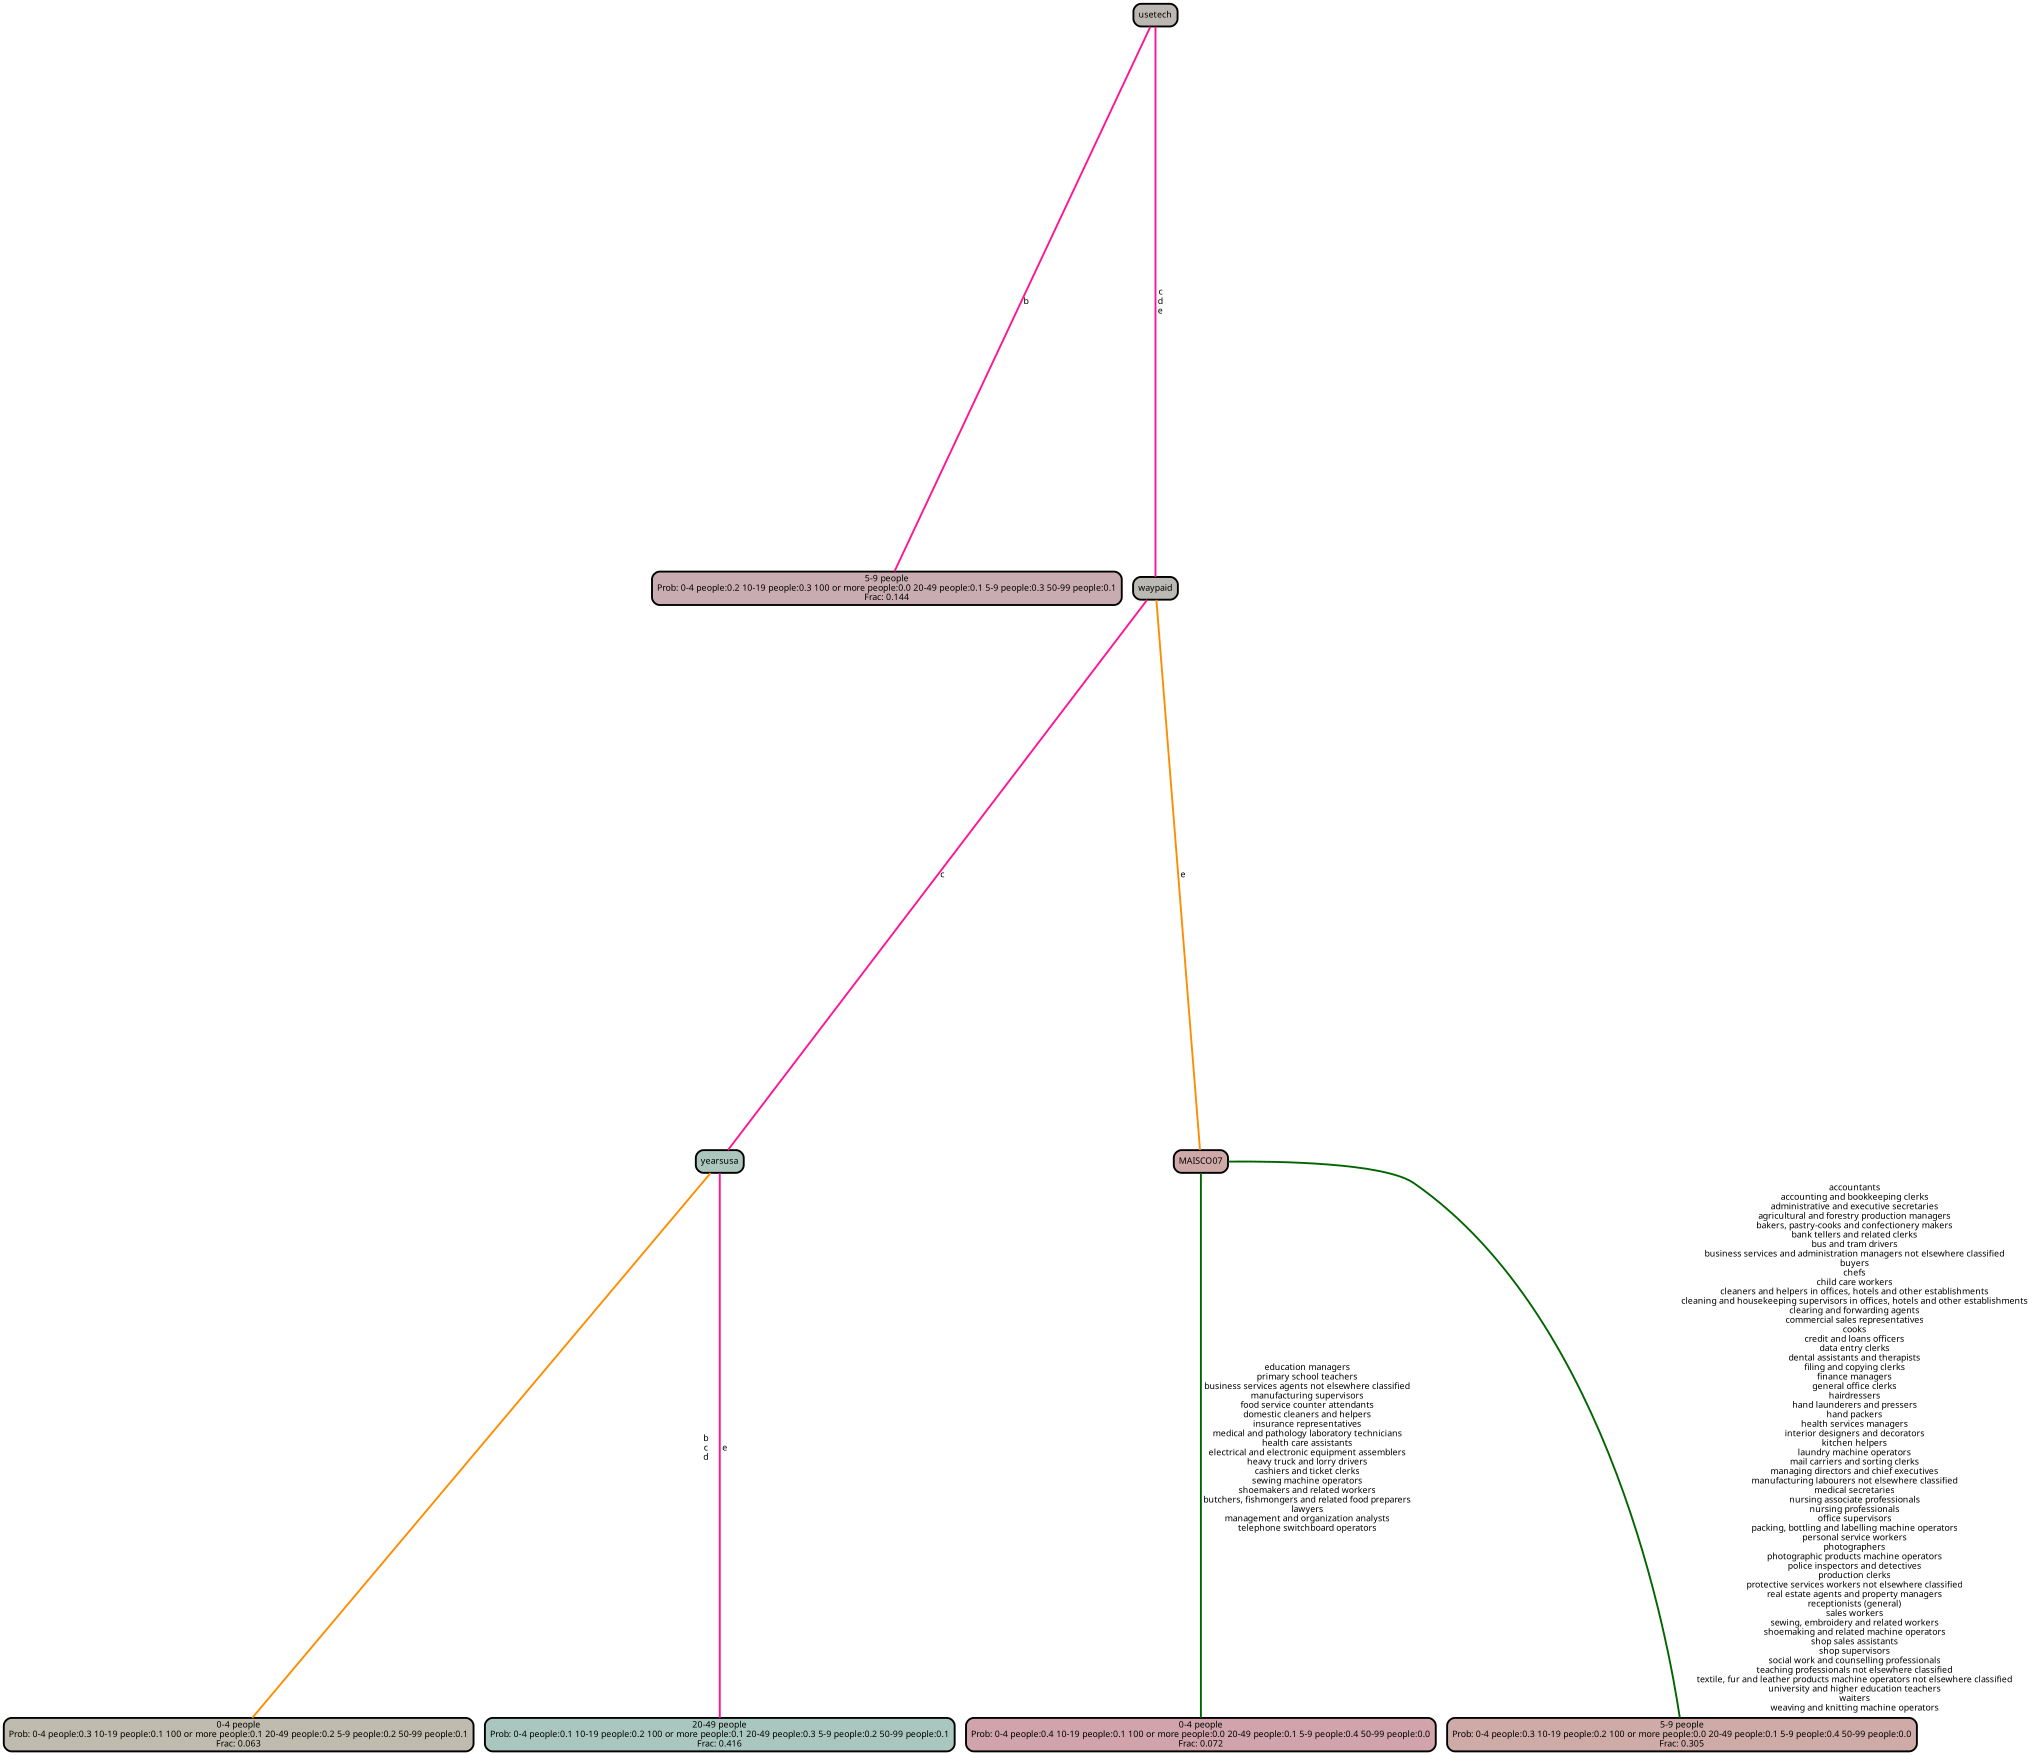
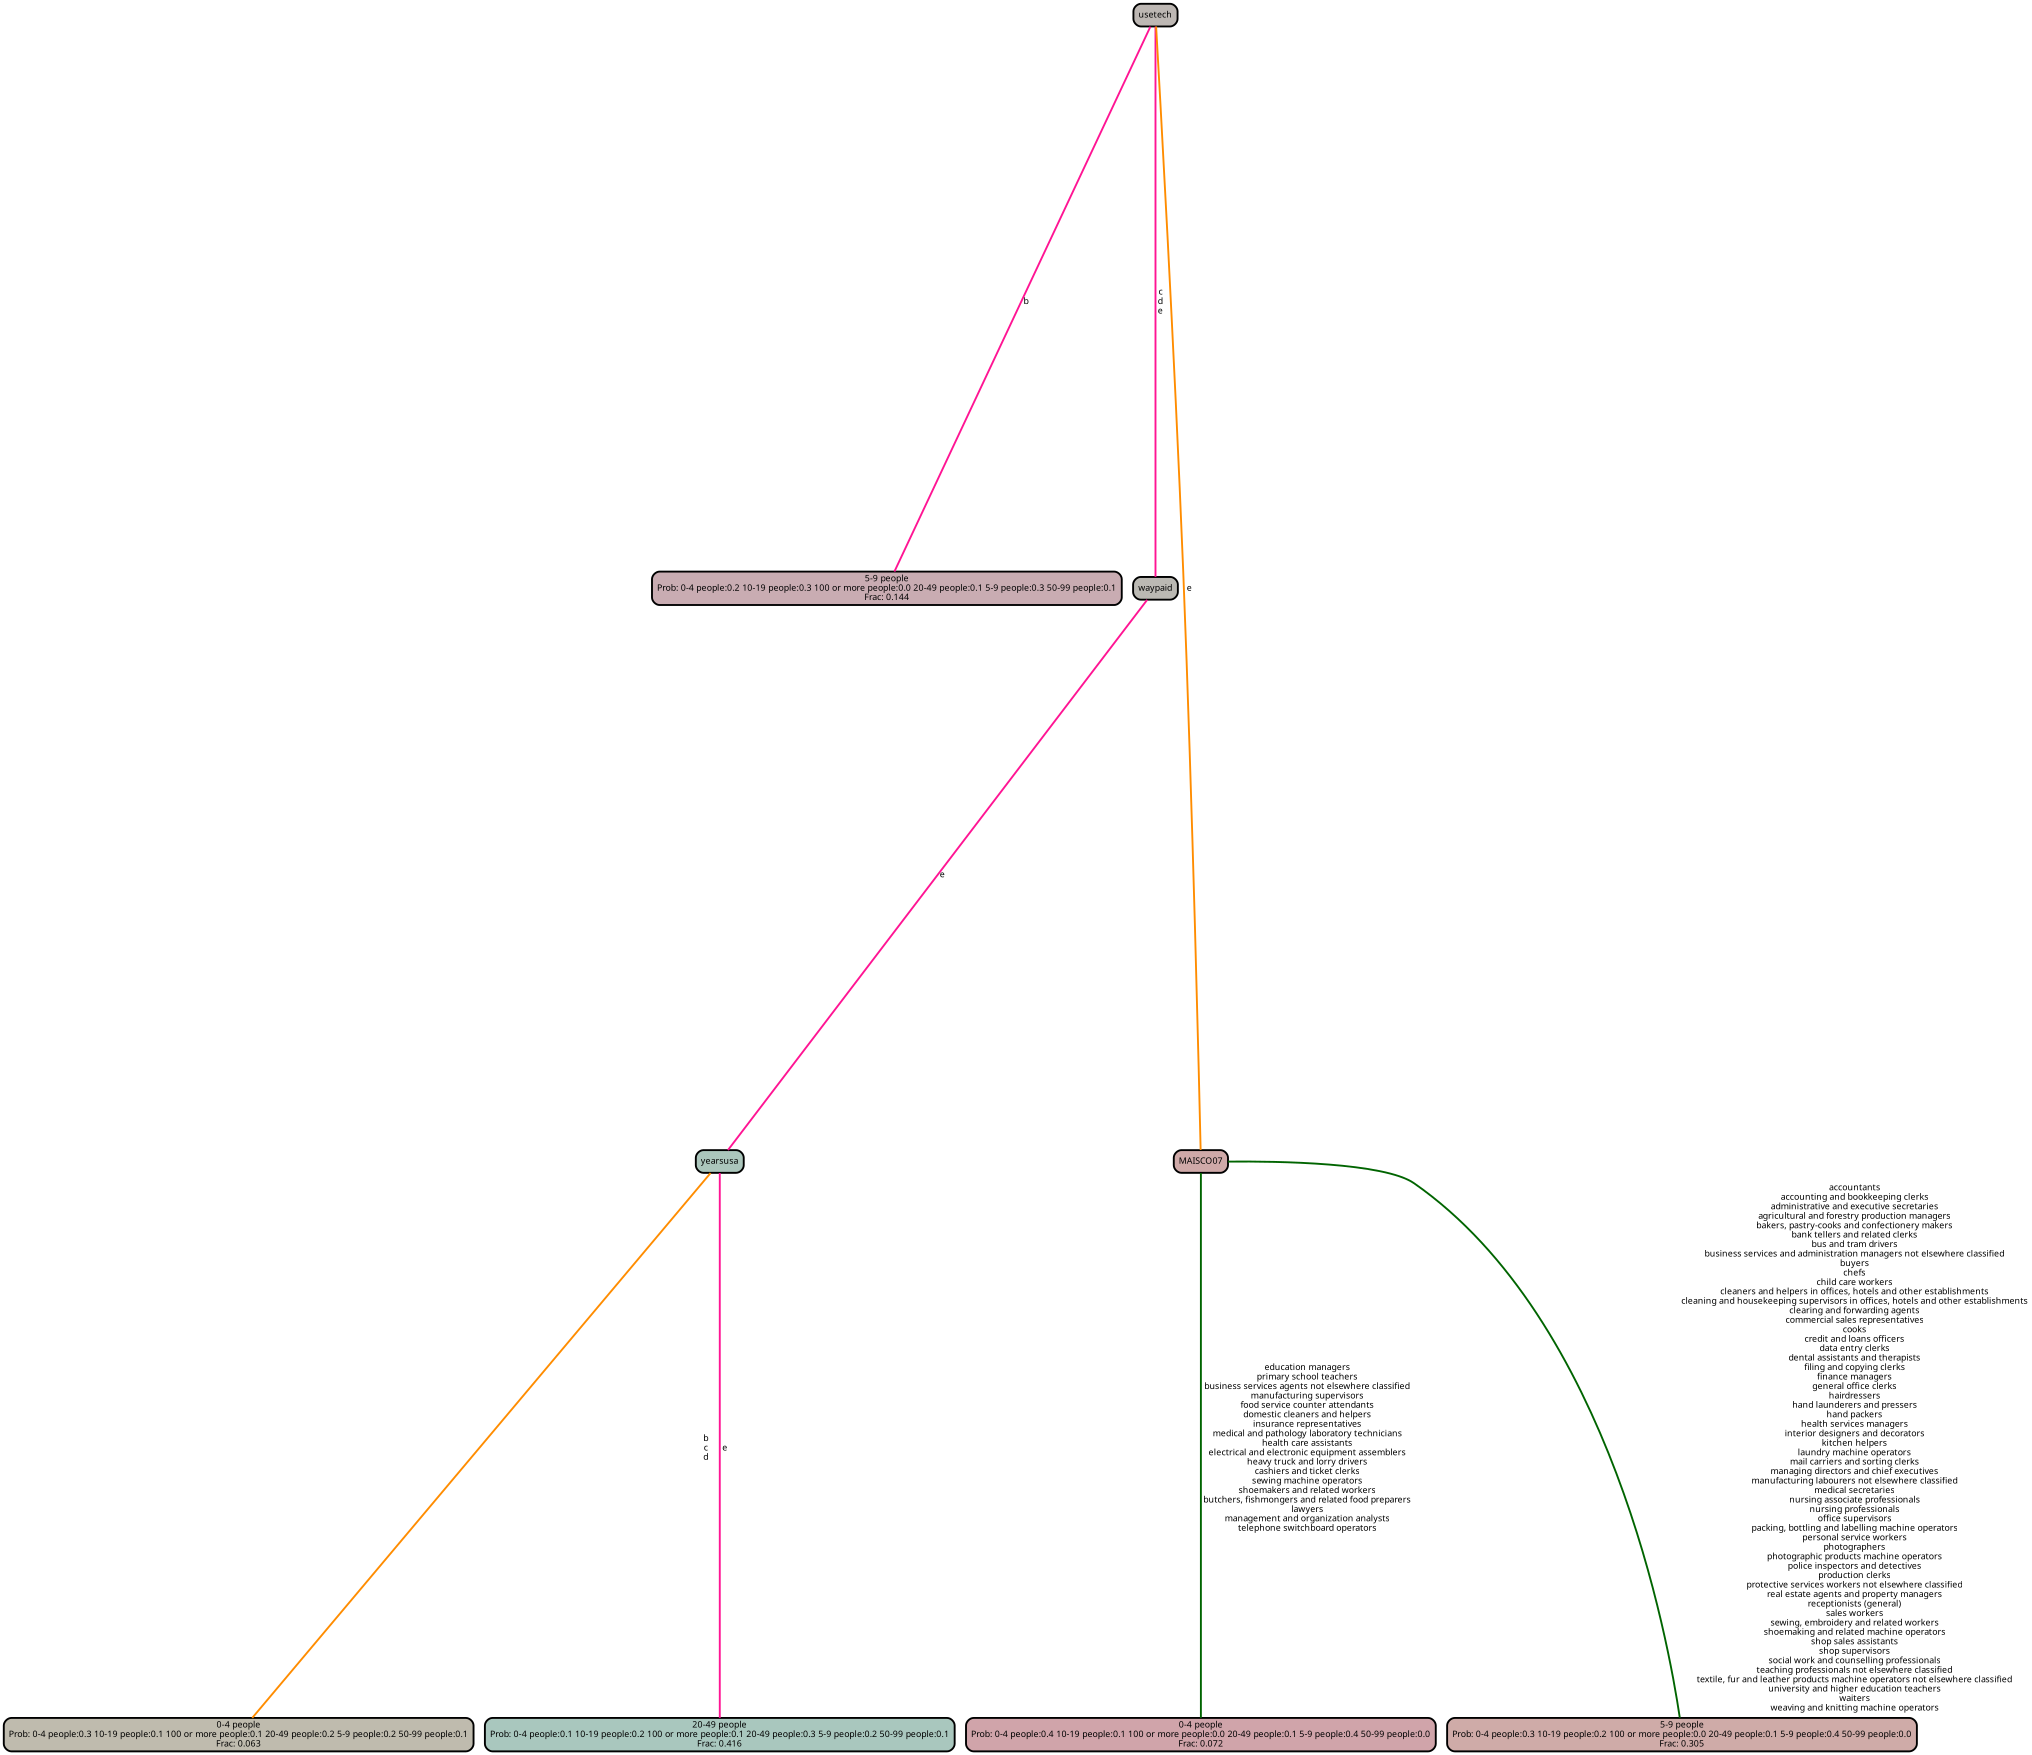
edge "waypaid" -- "yearsusa": label " c" -> " e"
edge "waypaid" -- "MAISCO07": now "usetech" -- "MAISCO07"
